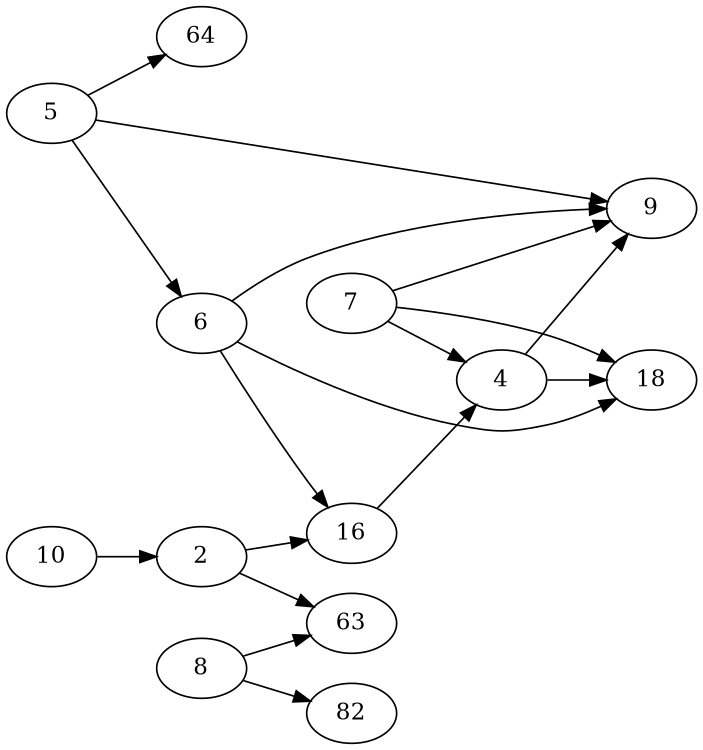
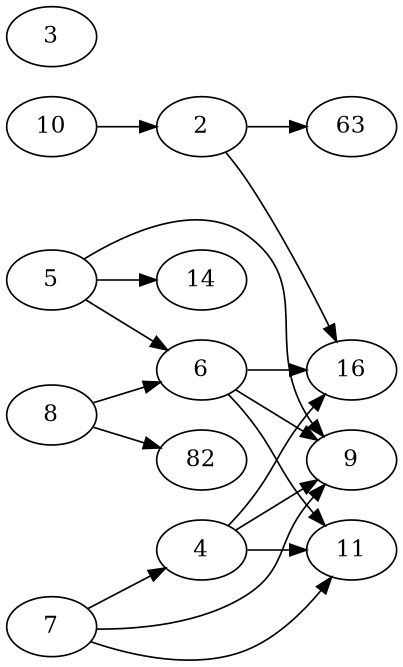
node "3": added
node "64": label "64" -> "14"
node "18": label "18" -> "11"
edge "16" -> "4": reversed
edge "8" -> "63": now "8" -> "6"
